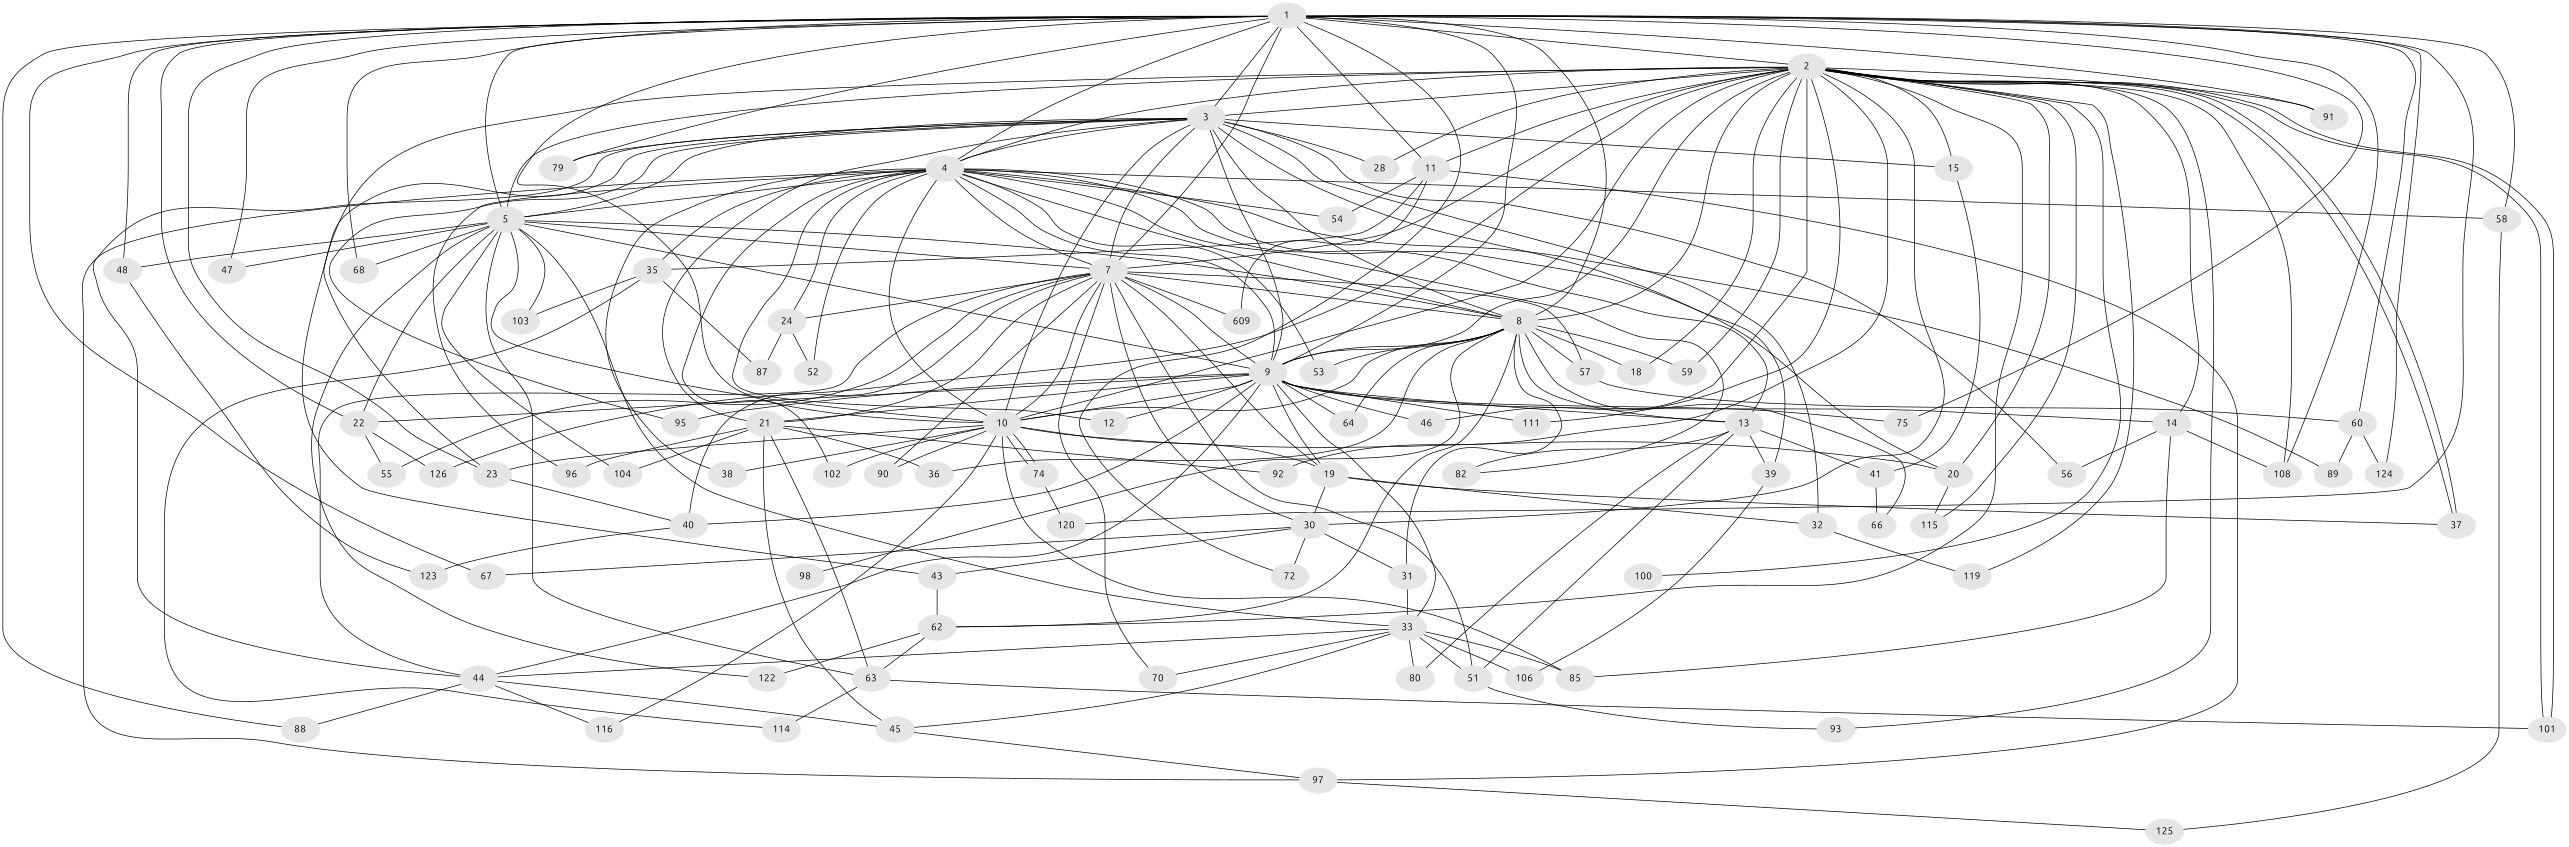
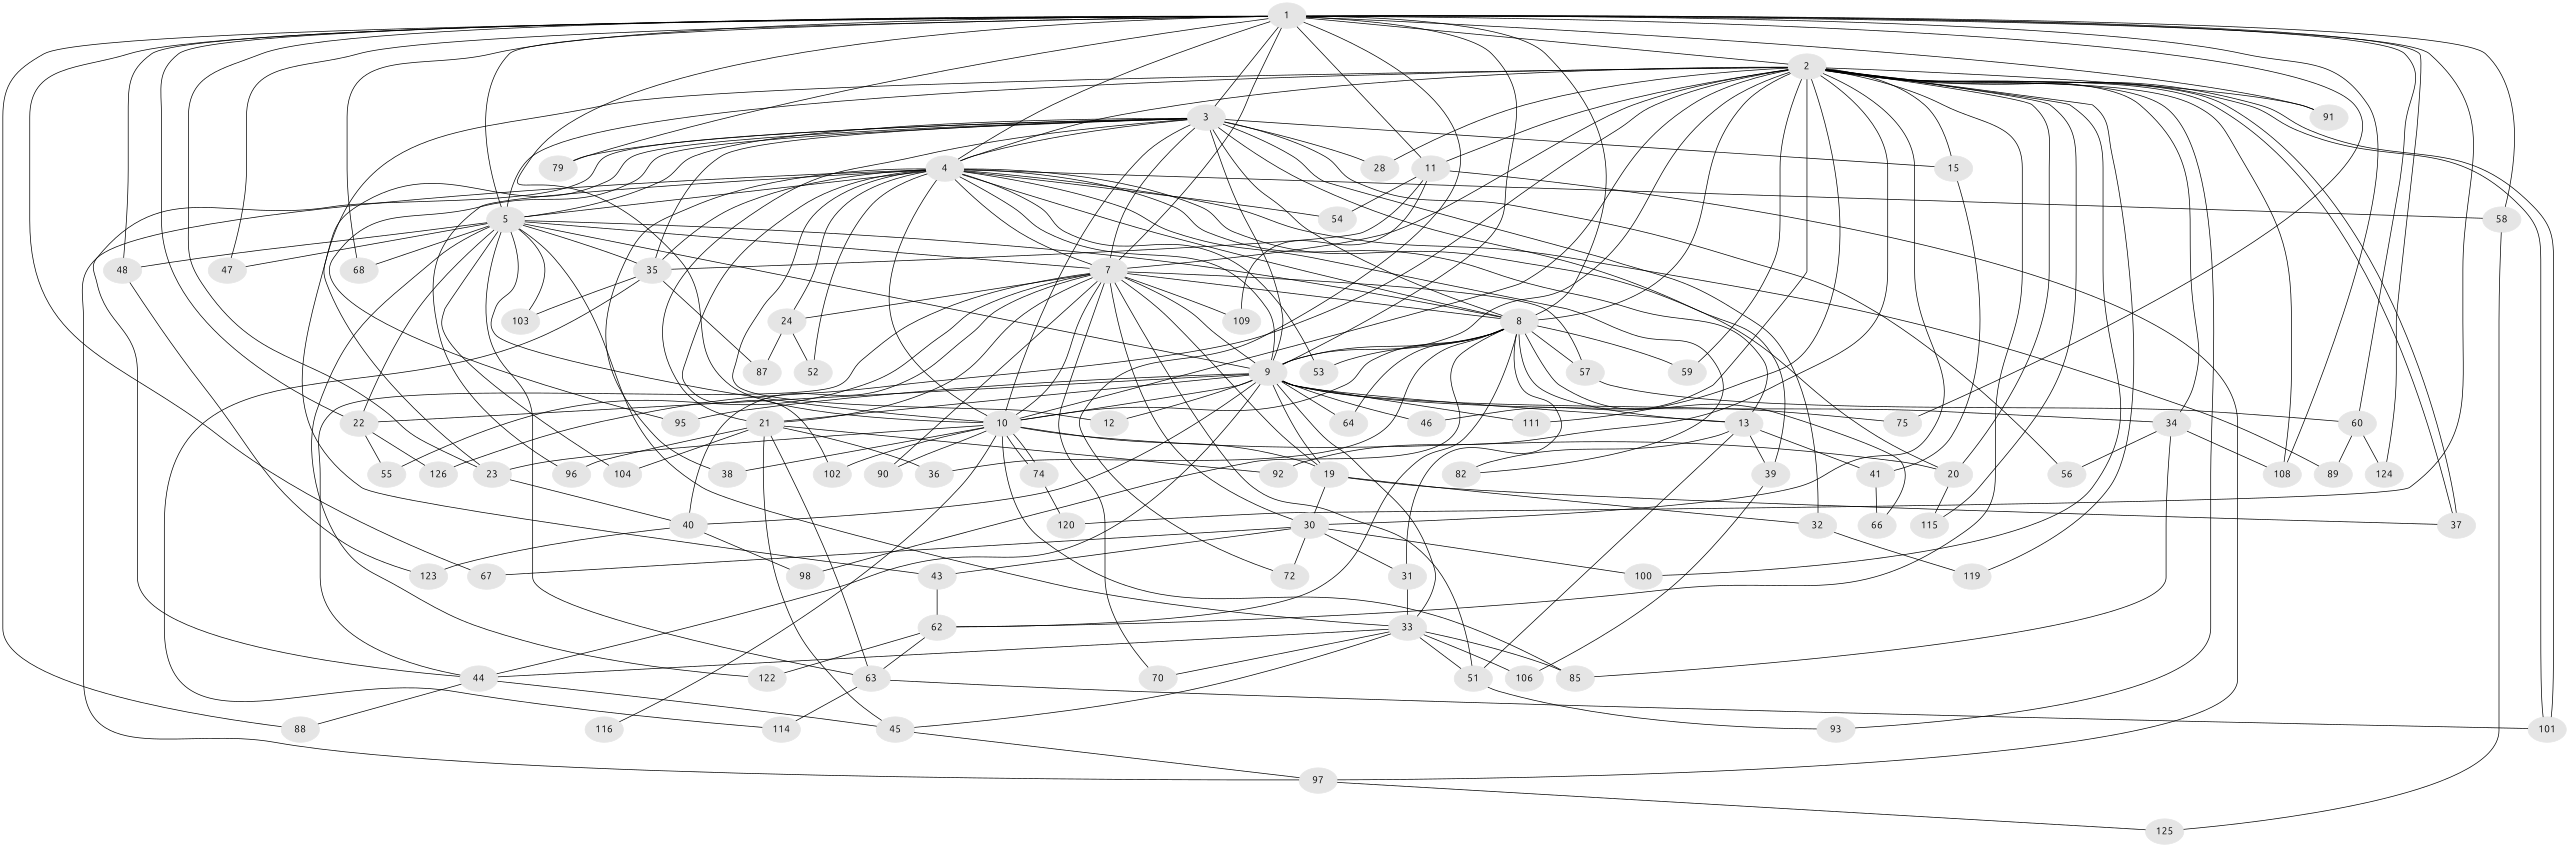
edge "2" -- "3": now "35" -- "3"
edge "5" -- "35": added
node "609": label "609" -> "109"
node "18": removed
node "14": label "14" -> "34"
edge "40" -- "98": added
edge "30" -- "100": added
node "80": removed
edge "44" -- "116": removed
